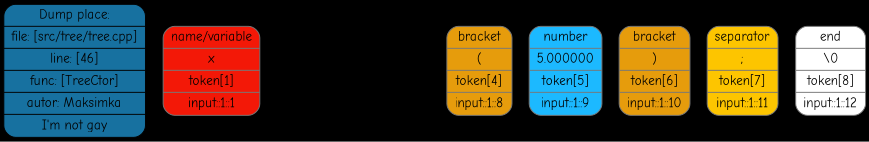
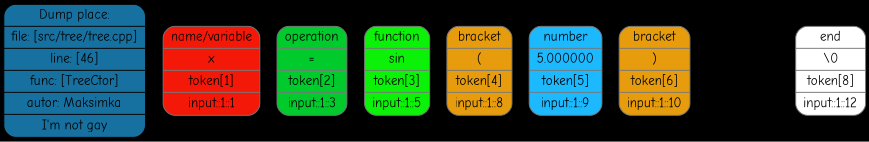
node "operation": added
node "function": added
node "separator": removed
